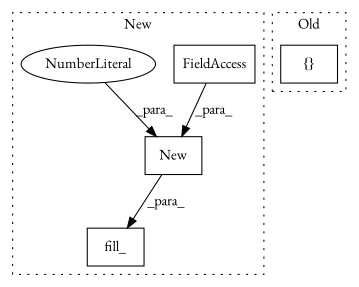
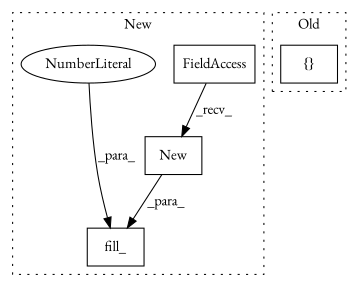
edge "NumberLiteral" -> "New": now "NumberLiteral" -> "fill_"
edge "FieldAccess" -> "New": label "_para_" -> "_recv_"
